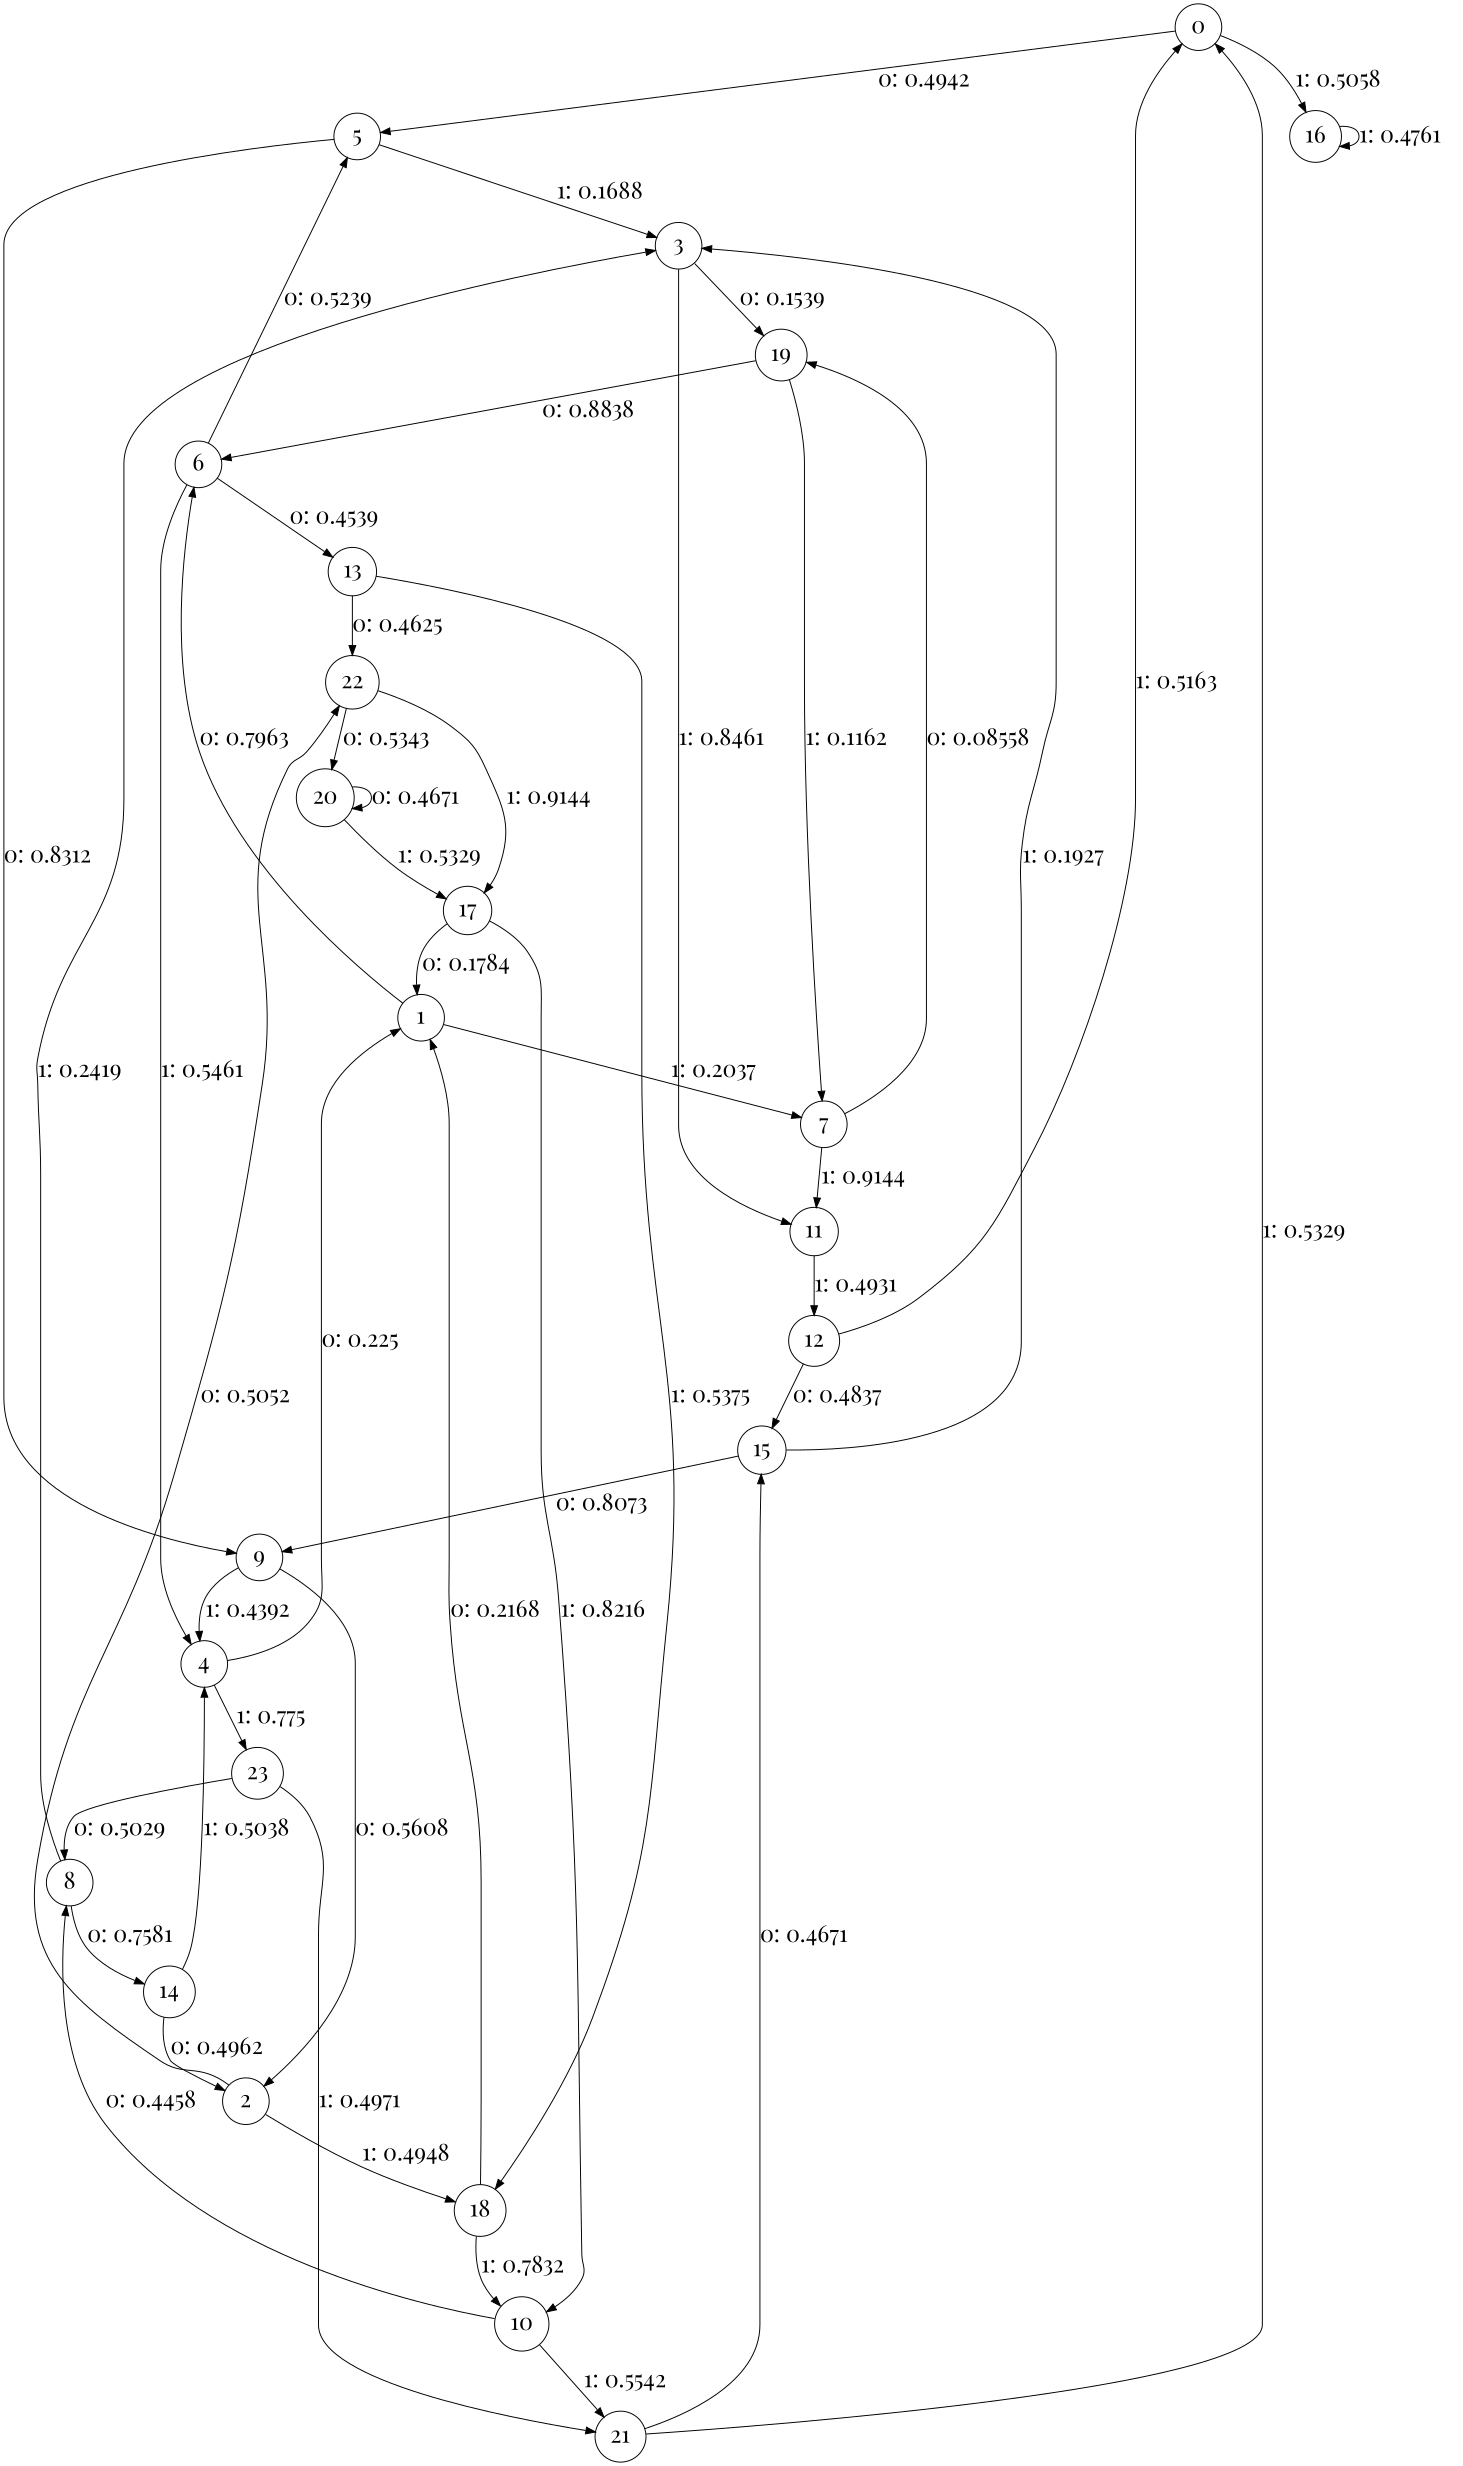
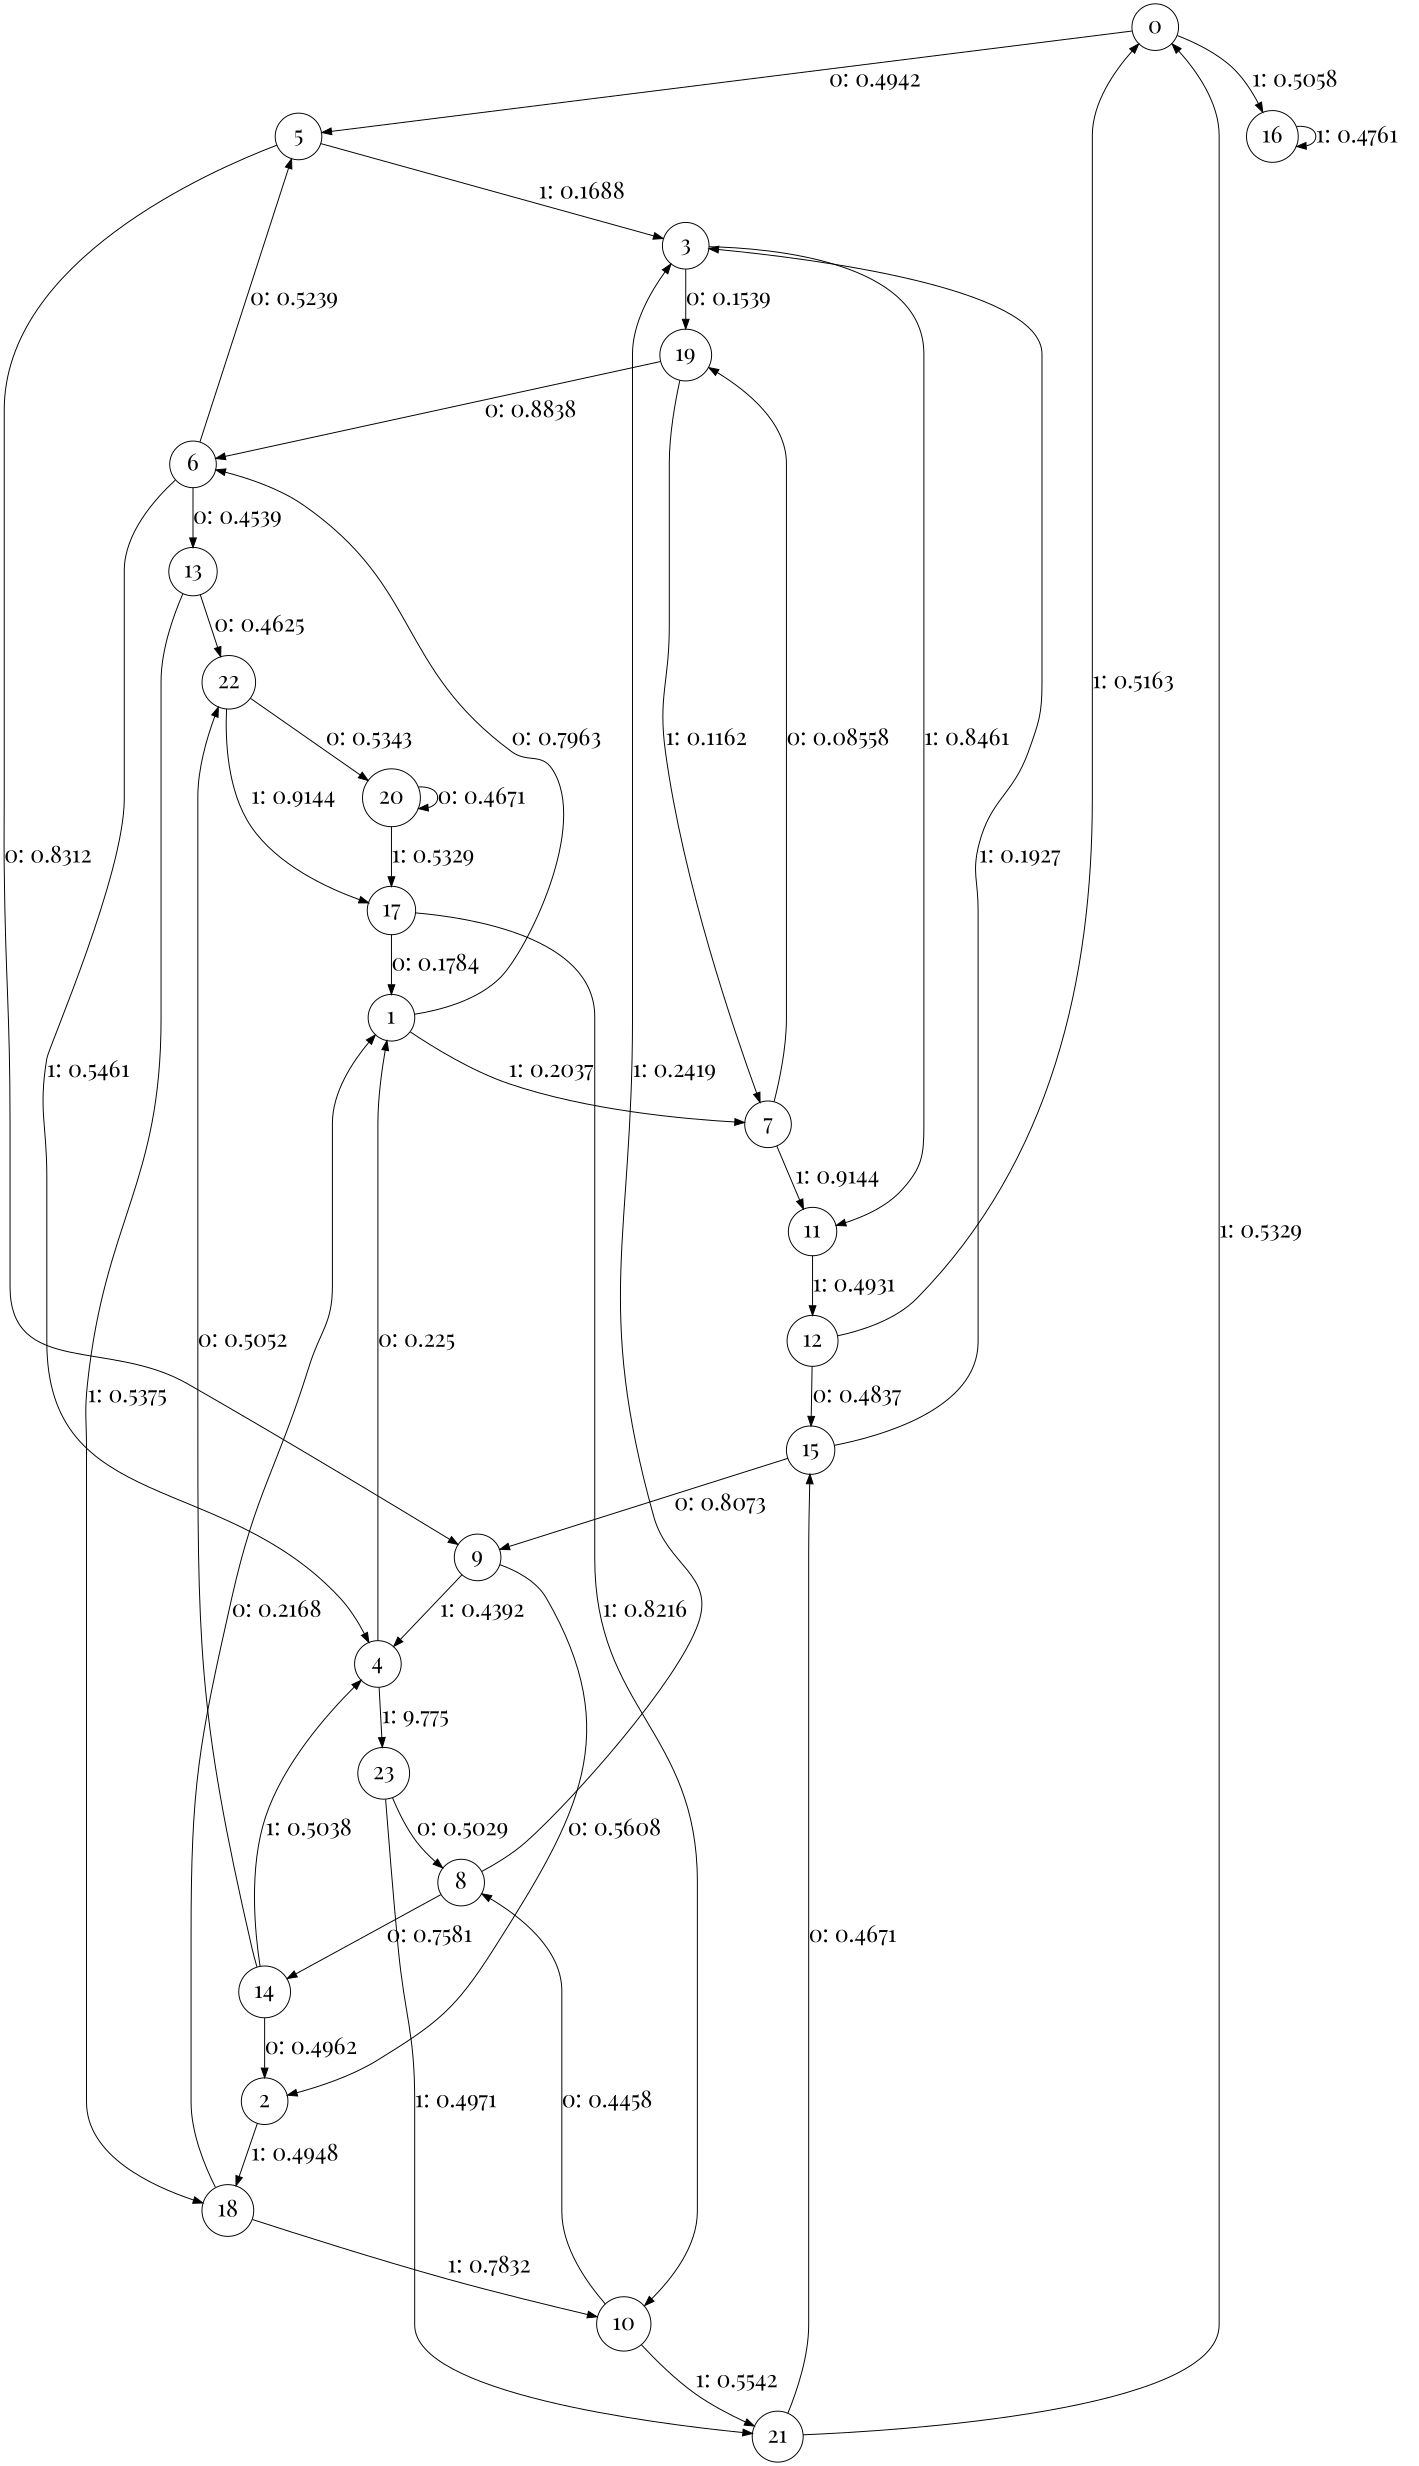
edge "2" -> "22": now "14" -> "22"
edge "4" -> "23": label "1: 0.775    " -> "1: 9.775    "
